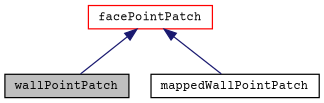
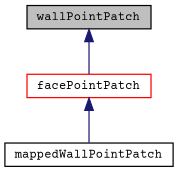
edge "wallPointPatch" -> "facePointPatch": reversed
